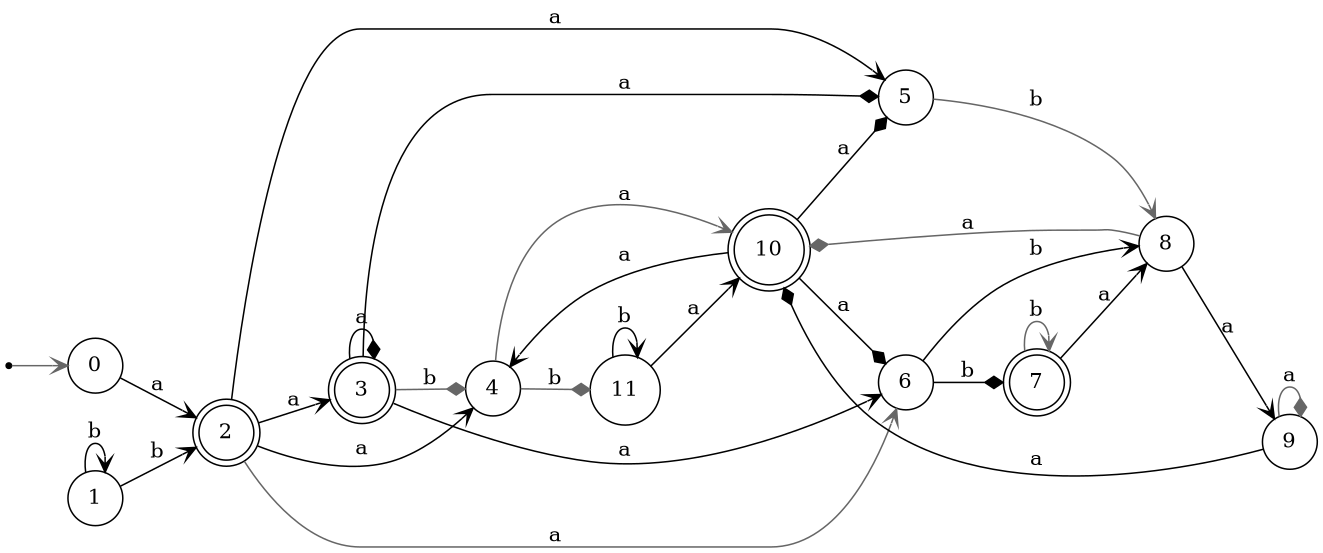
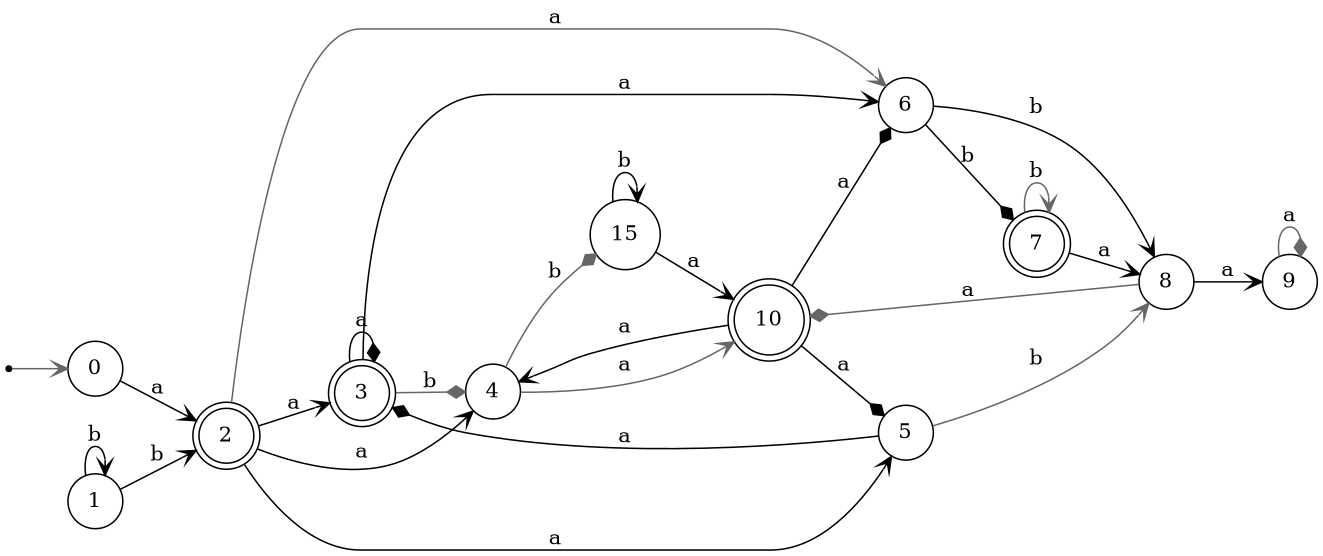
edge "3" -> "5": reversed
node "11": label "11" -> "15"
edge "9" -> "10": removed, label "a"
